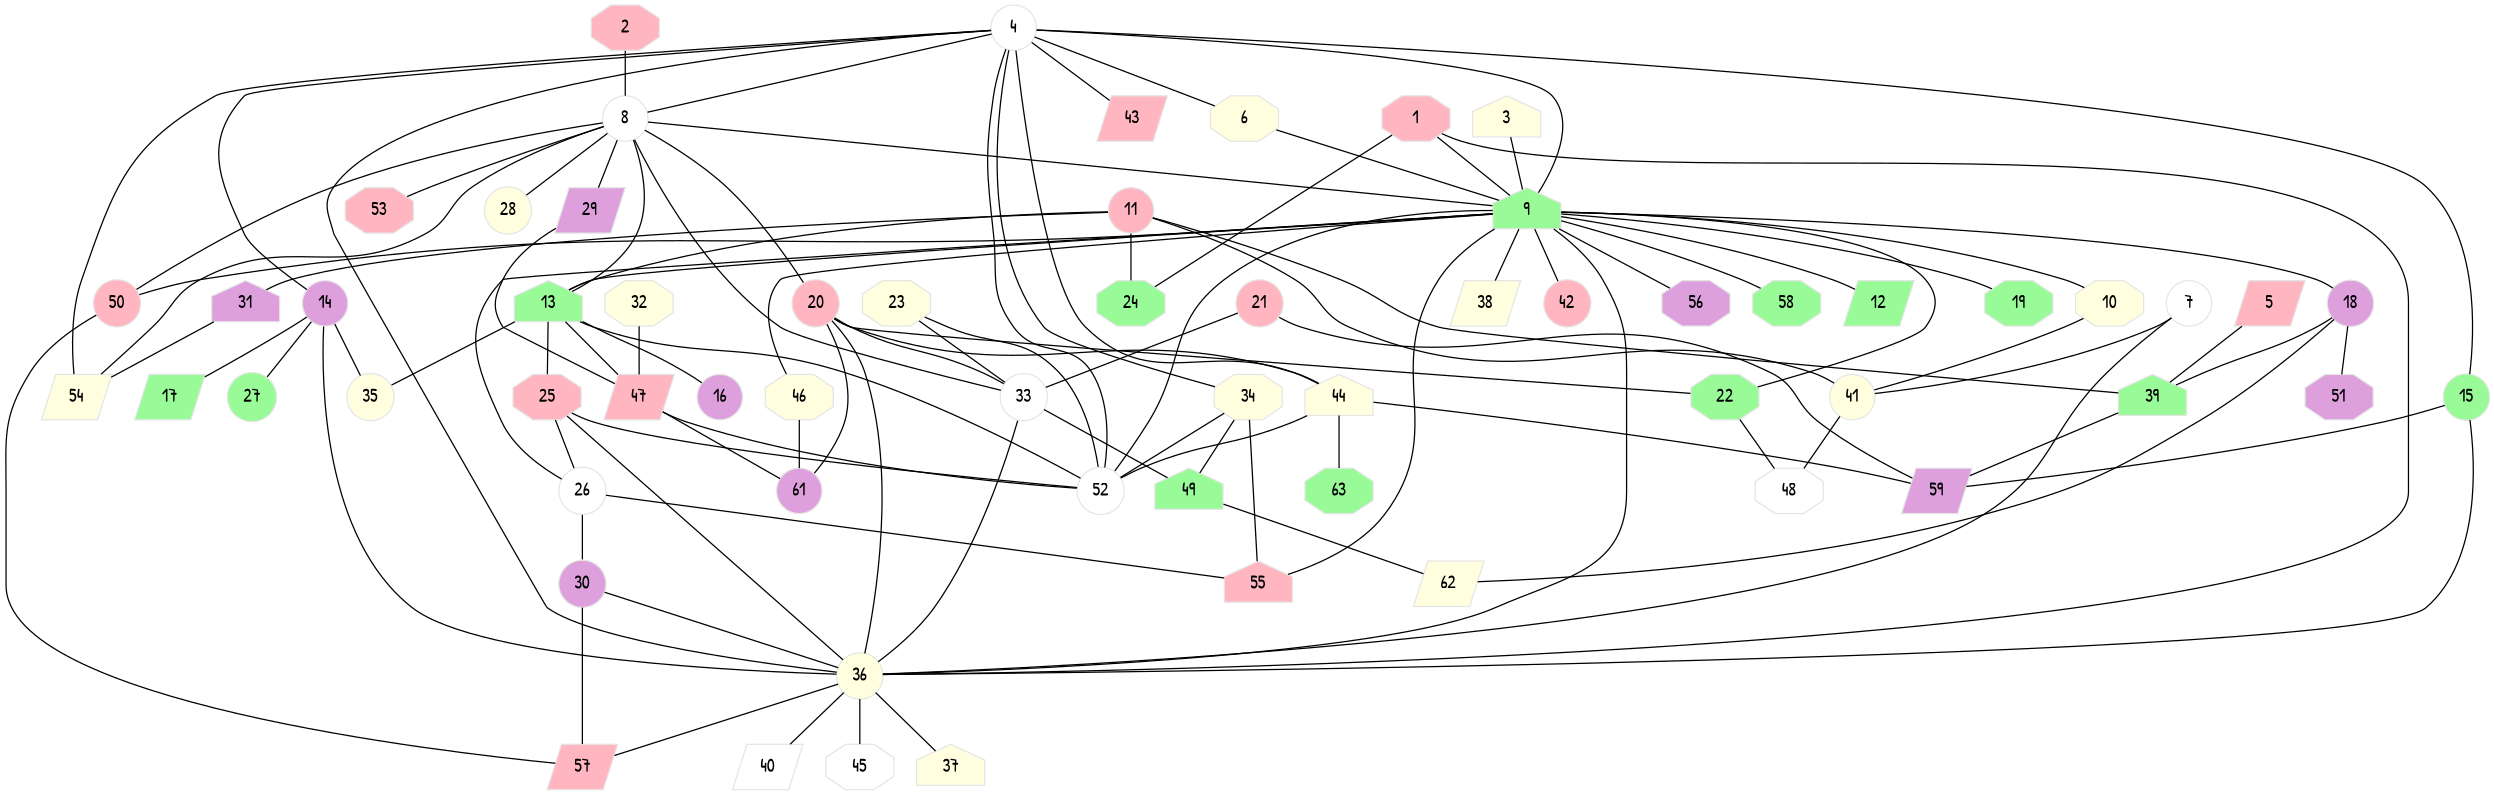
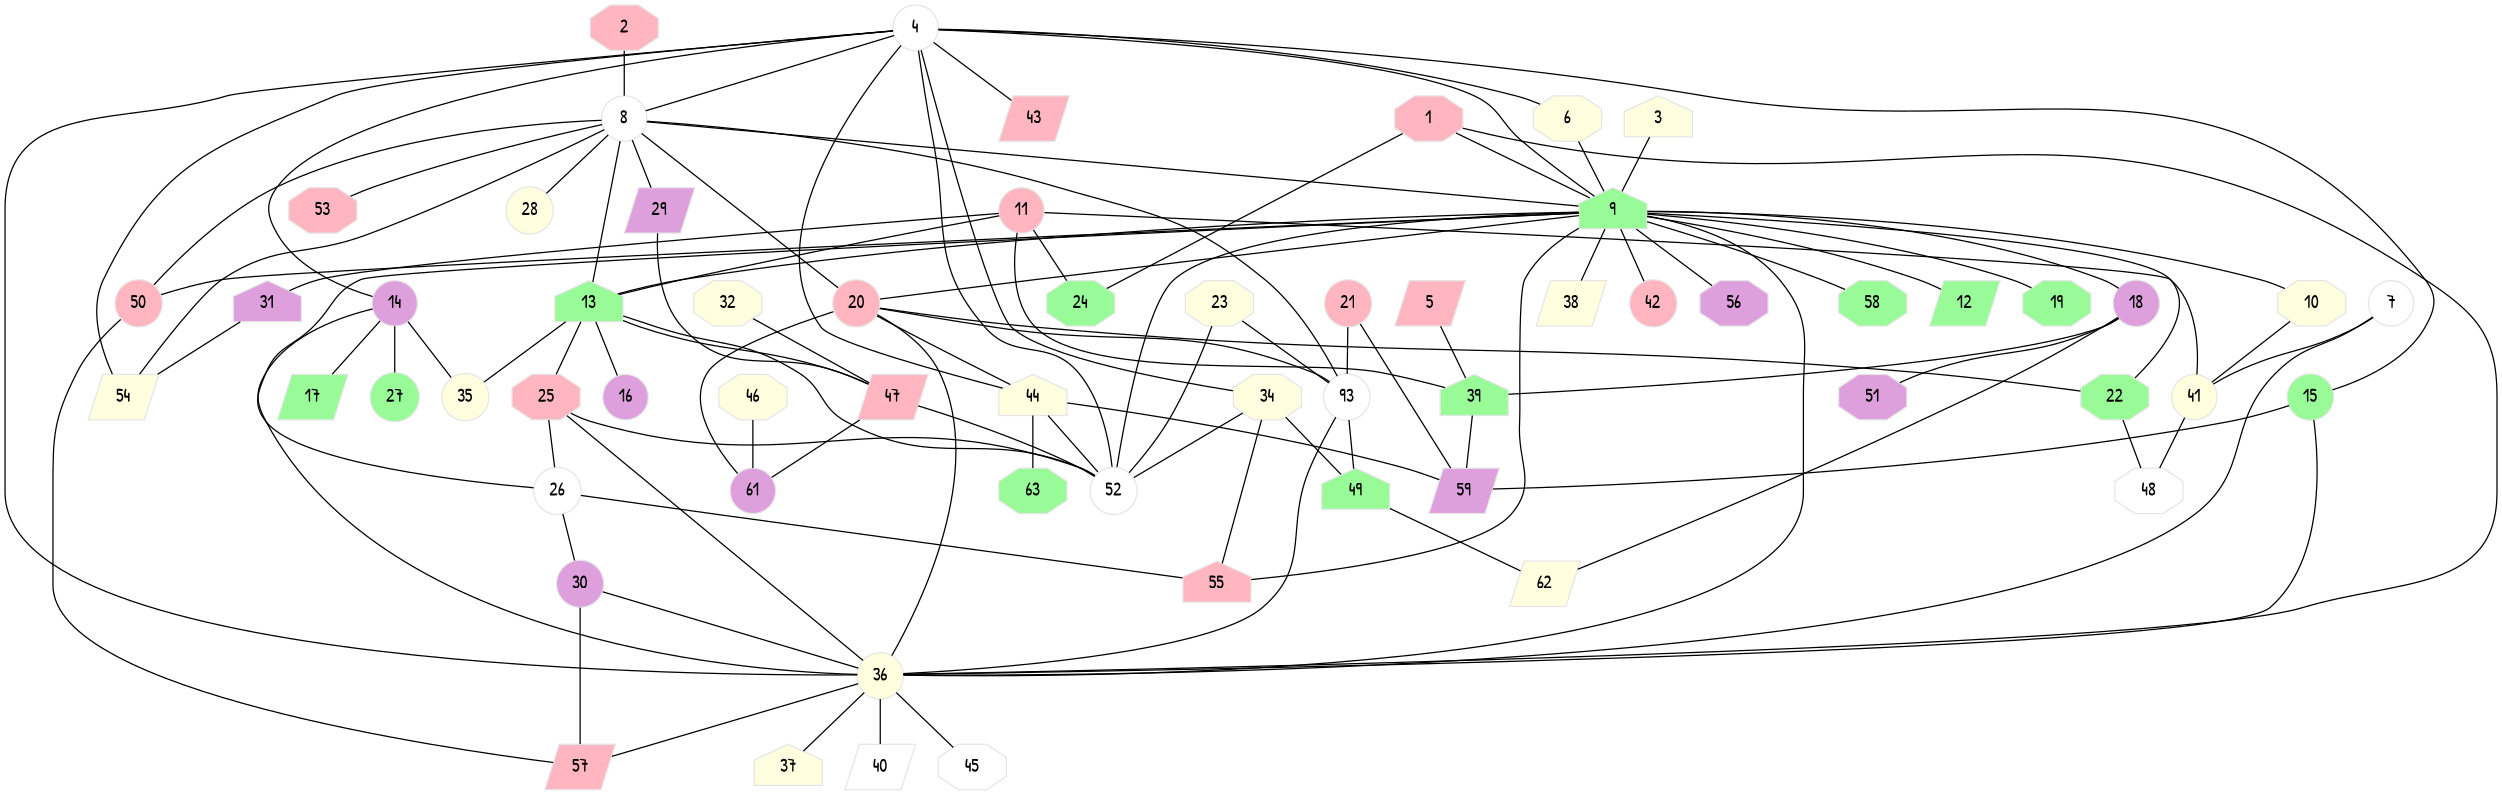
edge "9" -- "46": now "9" -- "20"
node "33": label "33" -> "93"
